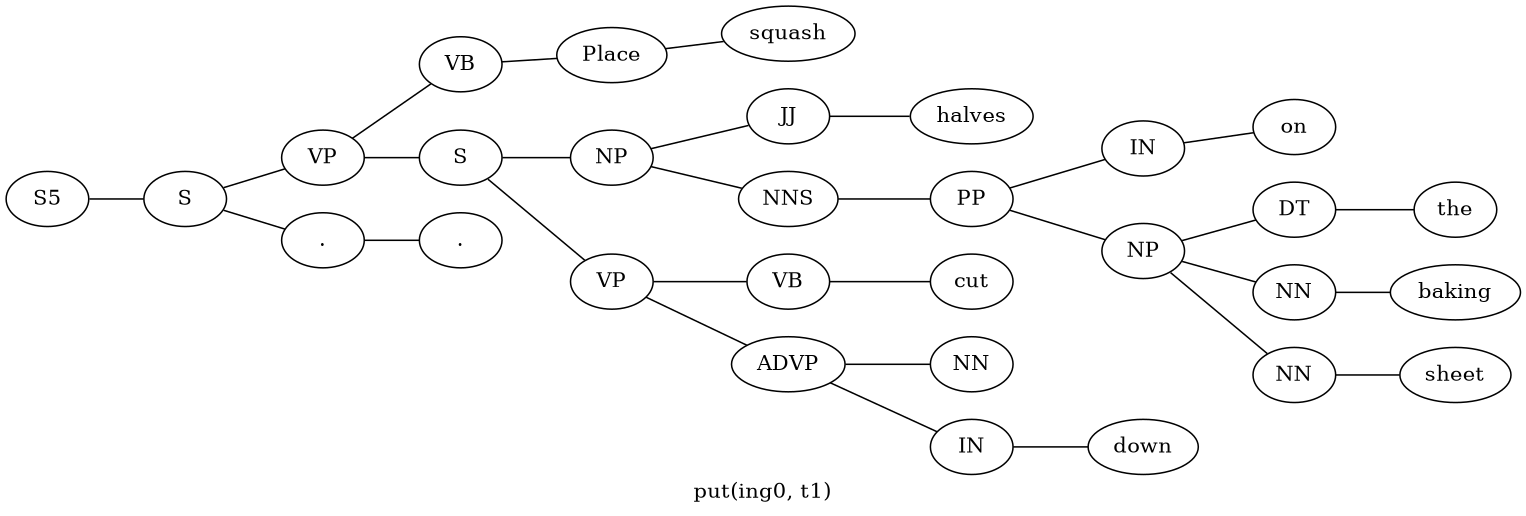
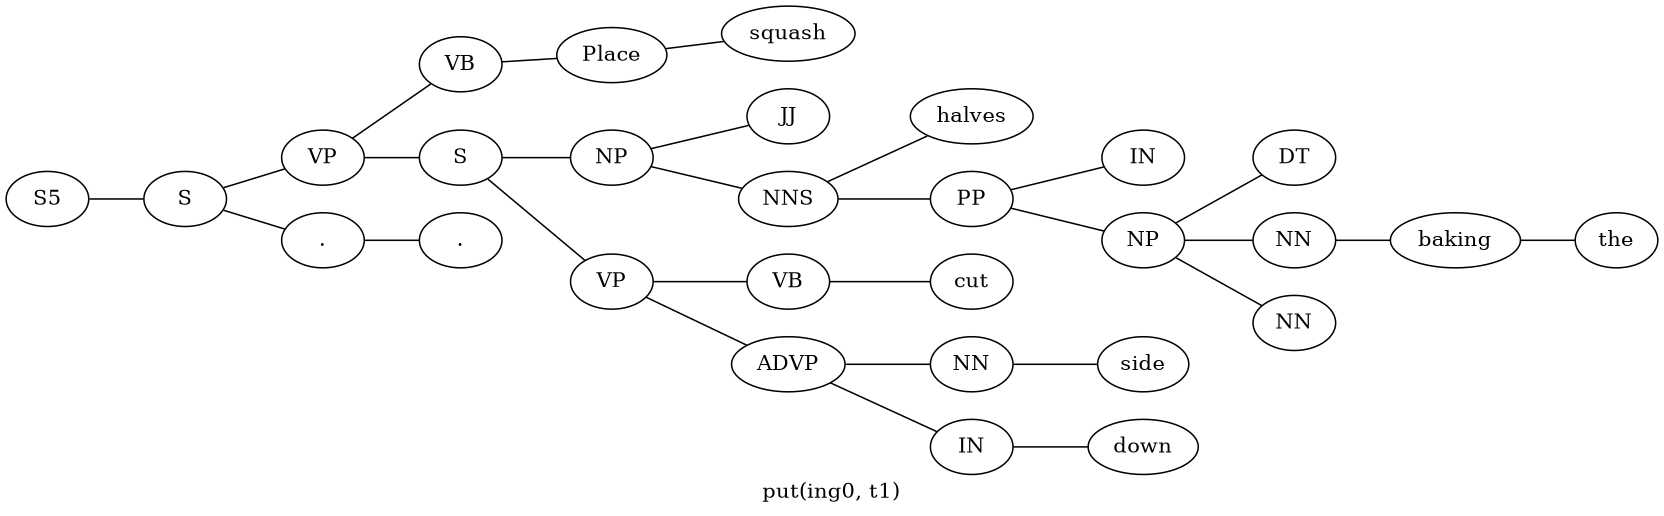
edge "JJ" -- "halves": now "NNS" -- "halves"
node "on": removed
edge "DT" -- "the": now "baking" -- "the"
node "side": added
node "sheet": removed
